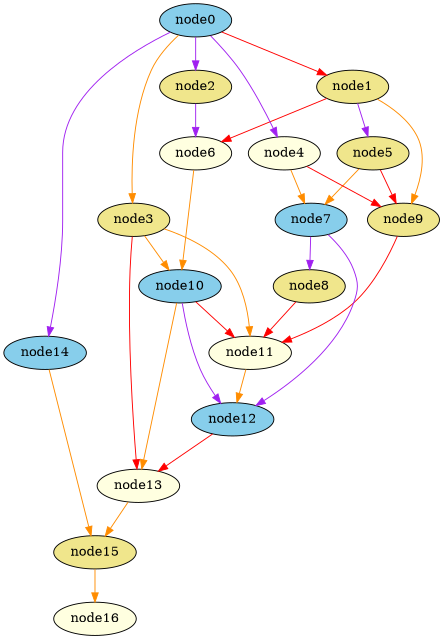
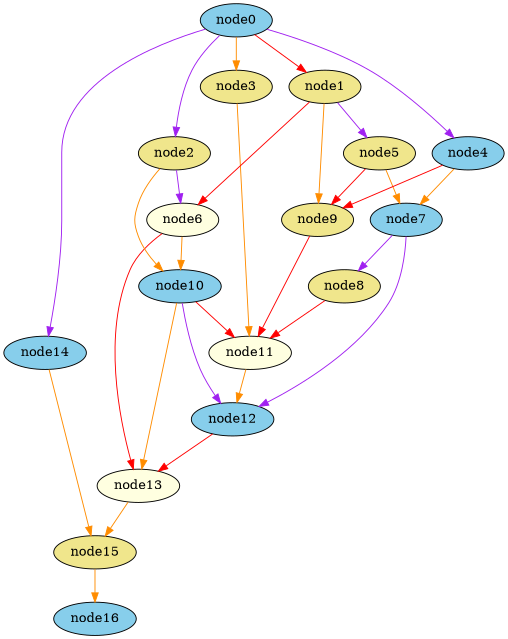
node "node4": fillcolor lightyellow -> skyblue
edge "node3" -> "node10": now "node2" -> "node10"
edge "node3" -> "node13": now "node6" -> "node13"
node "node16": fillcolor lightyellow -> skyblue
